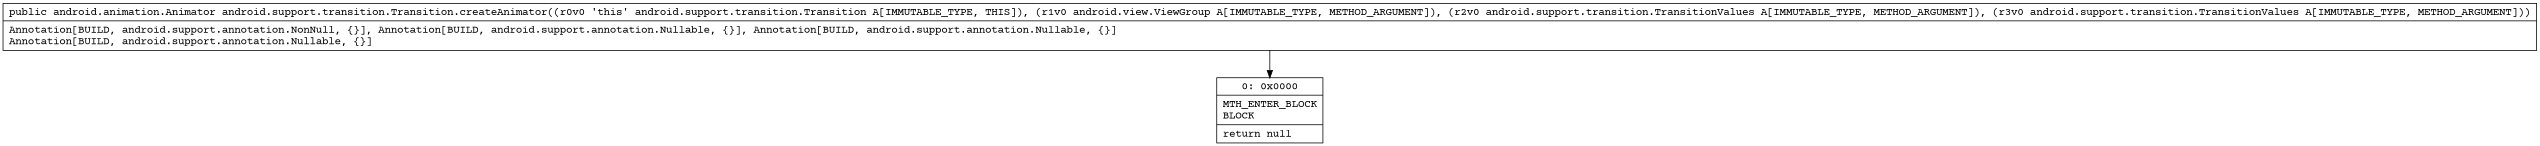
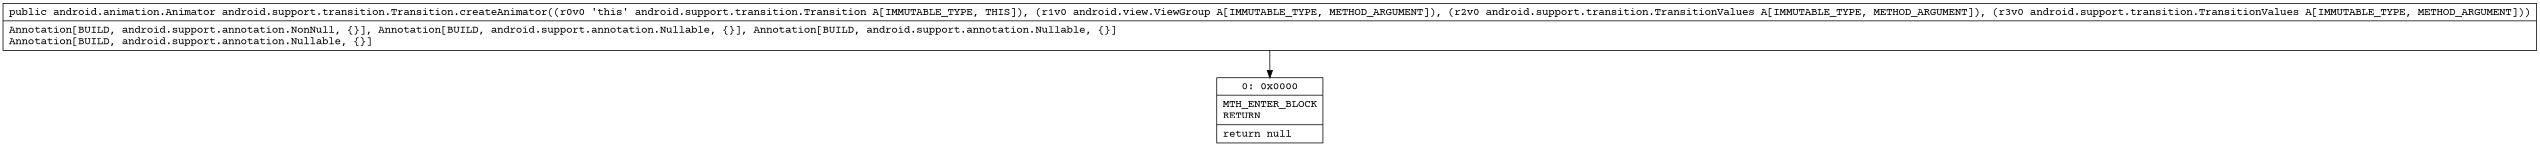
node "0: 0x0000": text "BLOCK" -> "RETURN"
